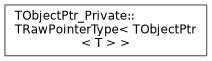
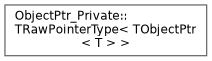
node "TObjectPtr_Private:: TRawPointerType< TObjectPtr < T > >": label "TObjectPtr_Private:: TRawPointerType< TObjectPtr < T > >" -> "ObjectPtr_Private:: TRawPointerType< TObjectPtr < T > >"
